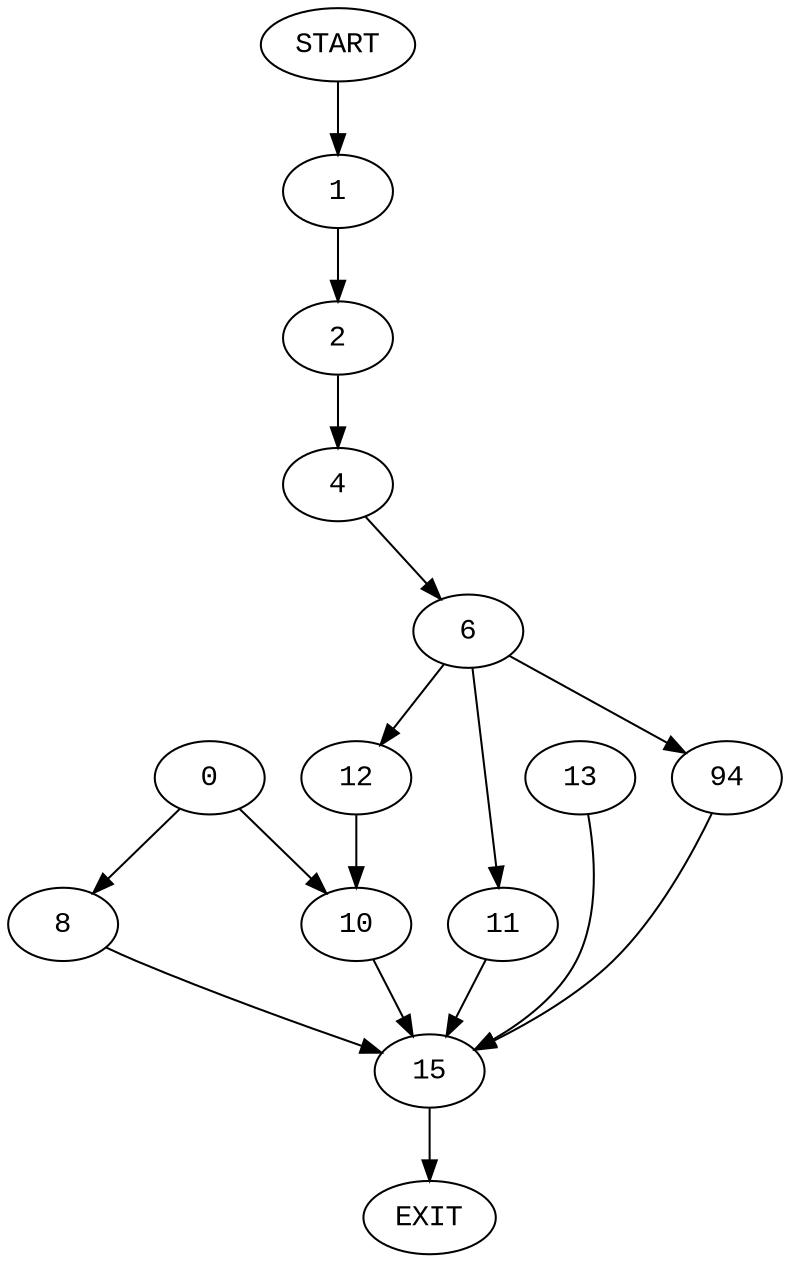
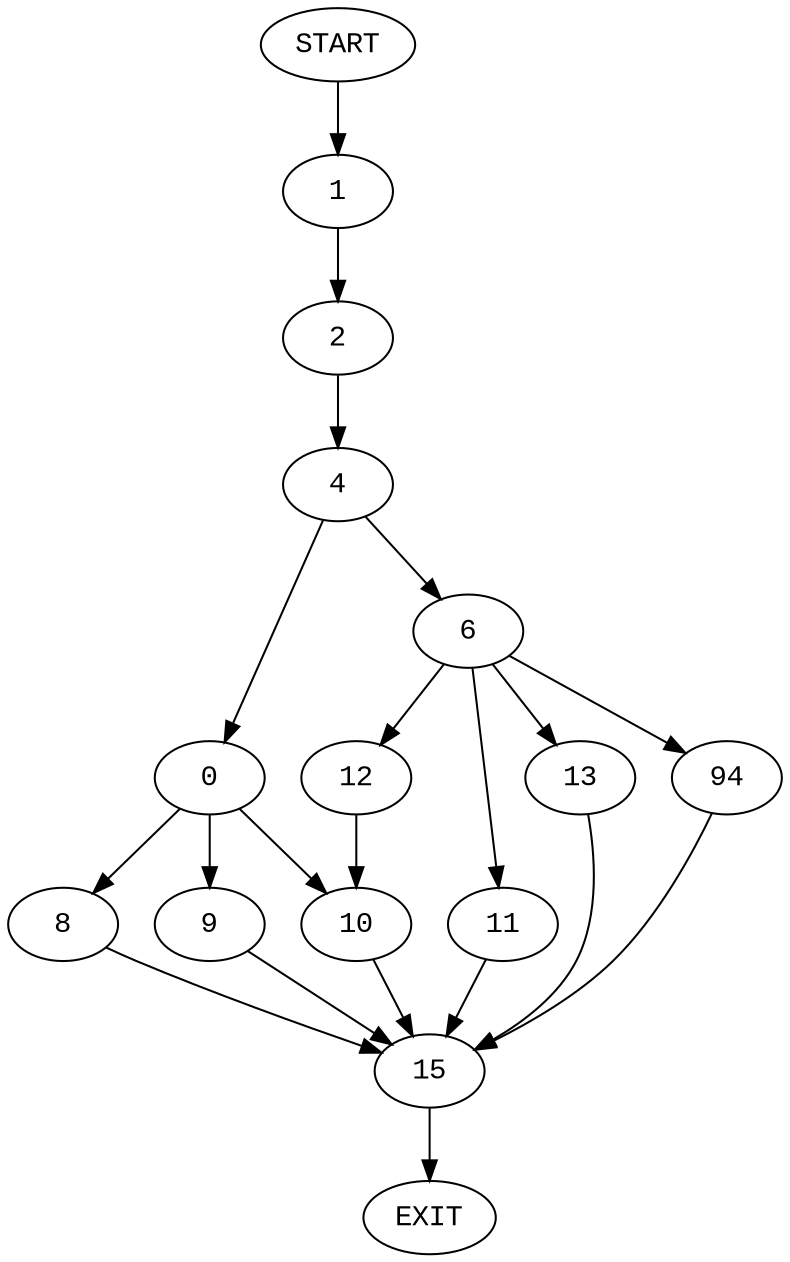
edge "4" -> "0": added
edge "6" -> "13": added
node "9": added
